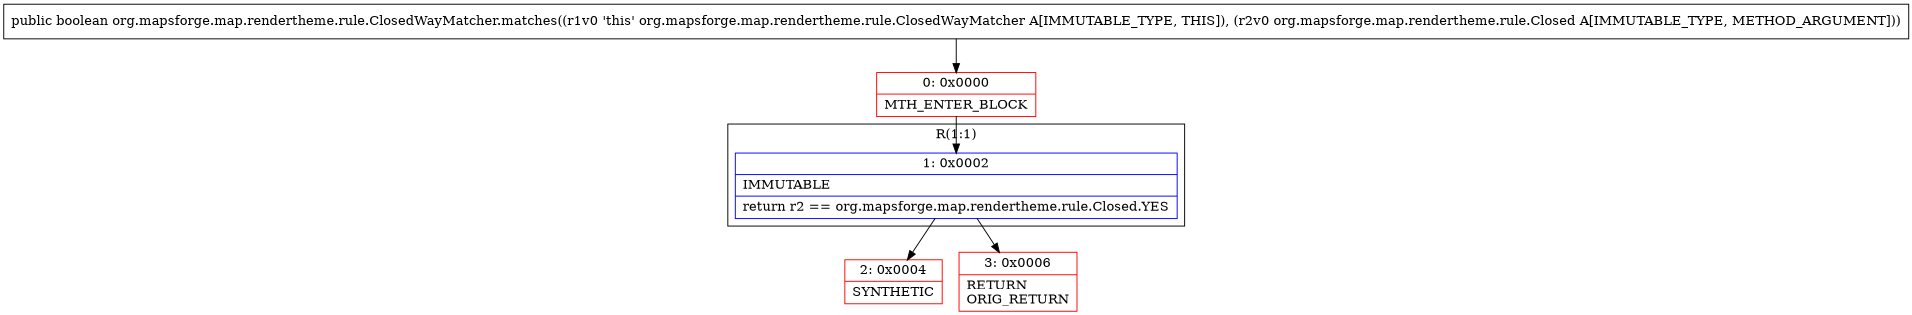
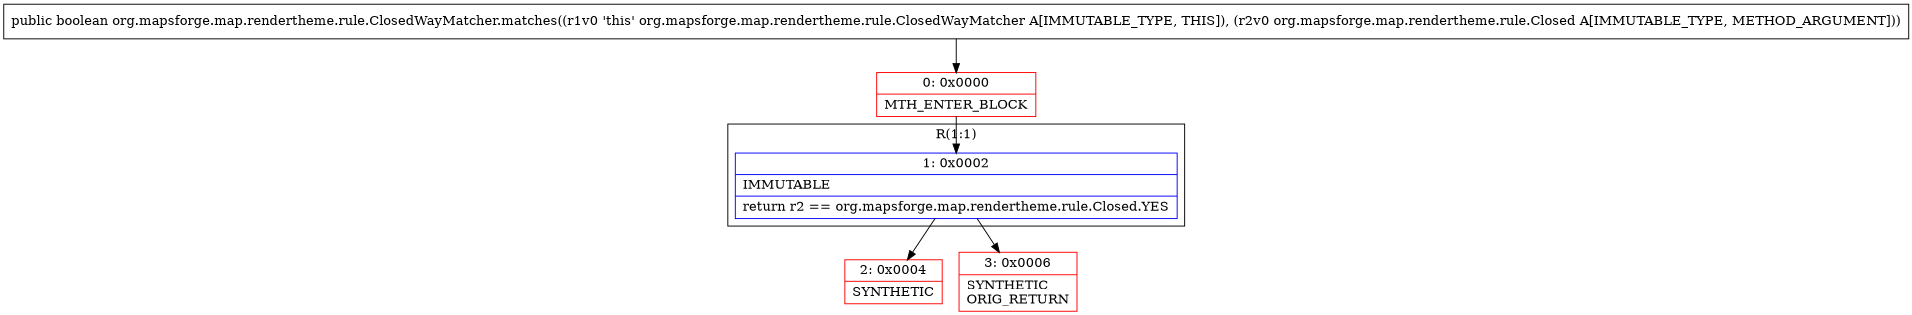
node "3: 0x0006": text "RETURN" -> "SYNTHETIC"
